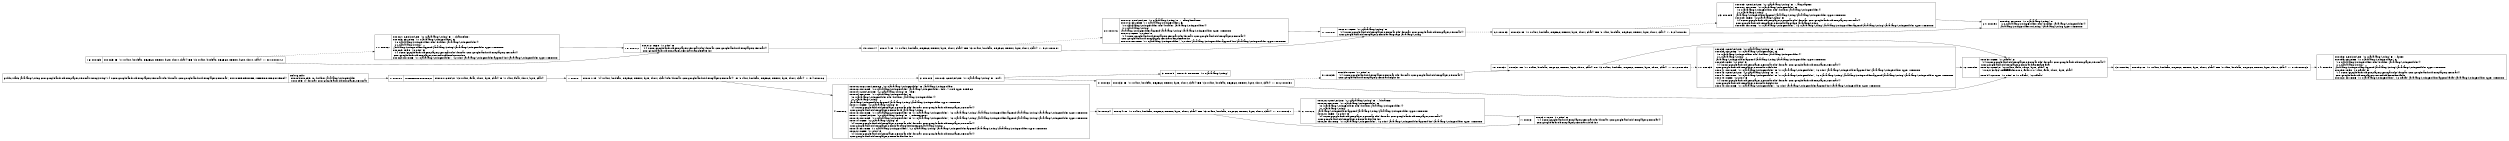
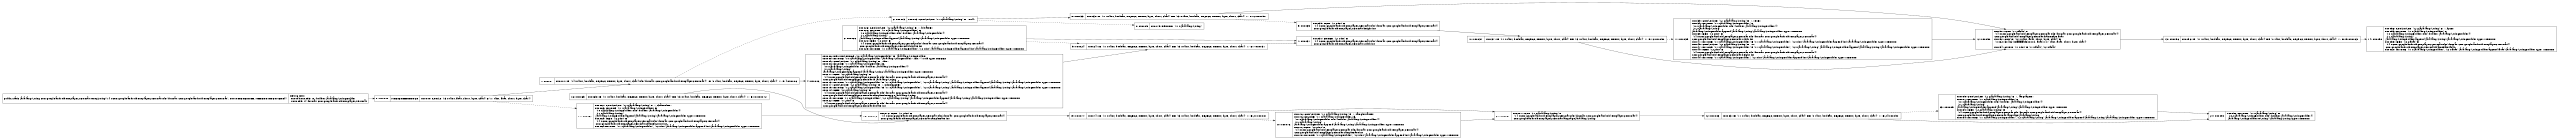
edge "21: 0x0081" -> "22: 0x0083": style dashed -> solid
edge "16: 0x0065" -> "17: 0x0067": now "0: 0x0000" -> "17: 0x0067"
edge "2: 0x0003" -> "3: 0x0005": style solid -> dashed
edge "5: 0x0024" -> "6: 0x0026": reversed
node "7: 0x0031": text "0x0031: IGET  (r1 I:int) =" -> "0x0031: ENTER  (r1 I:int) ="
